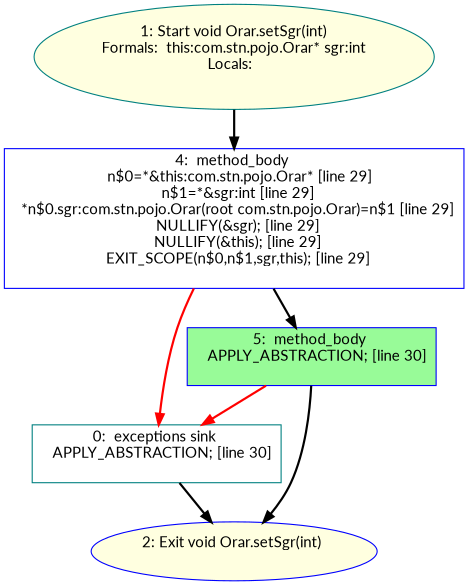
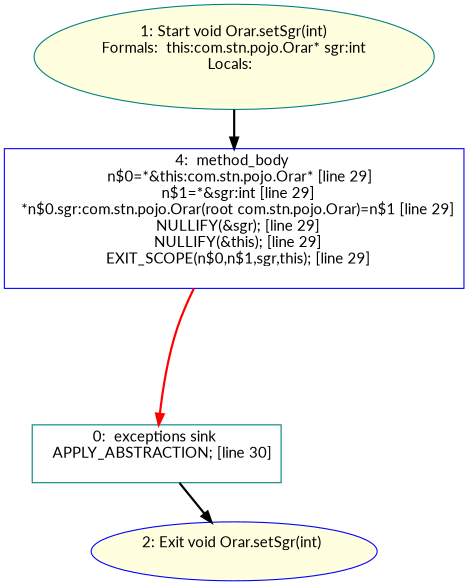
node "5:  method_body APPLY_ABSTRACTION; [line 30]": removed
